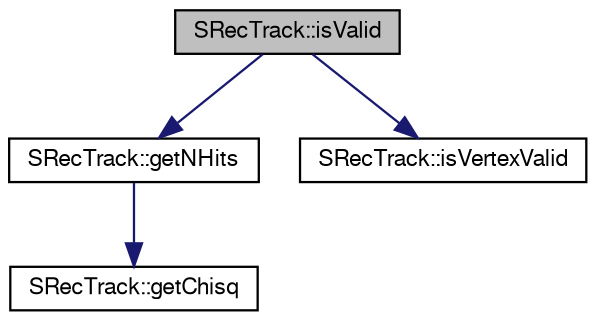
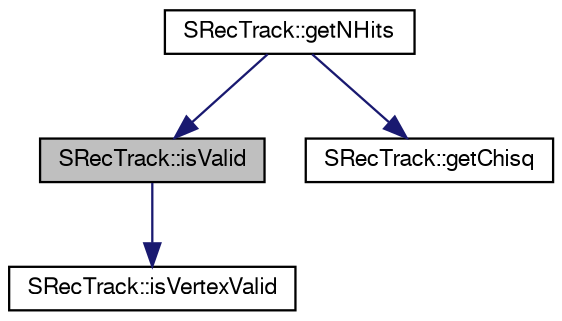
edge "SRecTrack::isValid" -> "SRecTrack::getNHits": reversed
